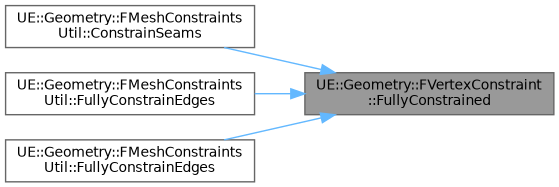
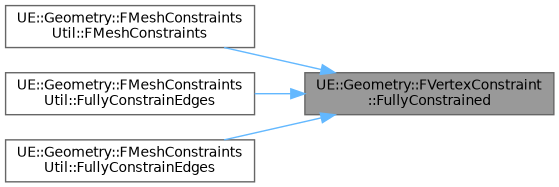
node "UE::Geometry::FMeshConstraints Util::ConstrainSeams": label "UE::Geometry::FMeshConstraints Util::ConstrainSeams" -> "UE::Geometry::FMeshConstraints Util::FMeshConstraints"
